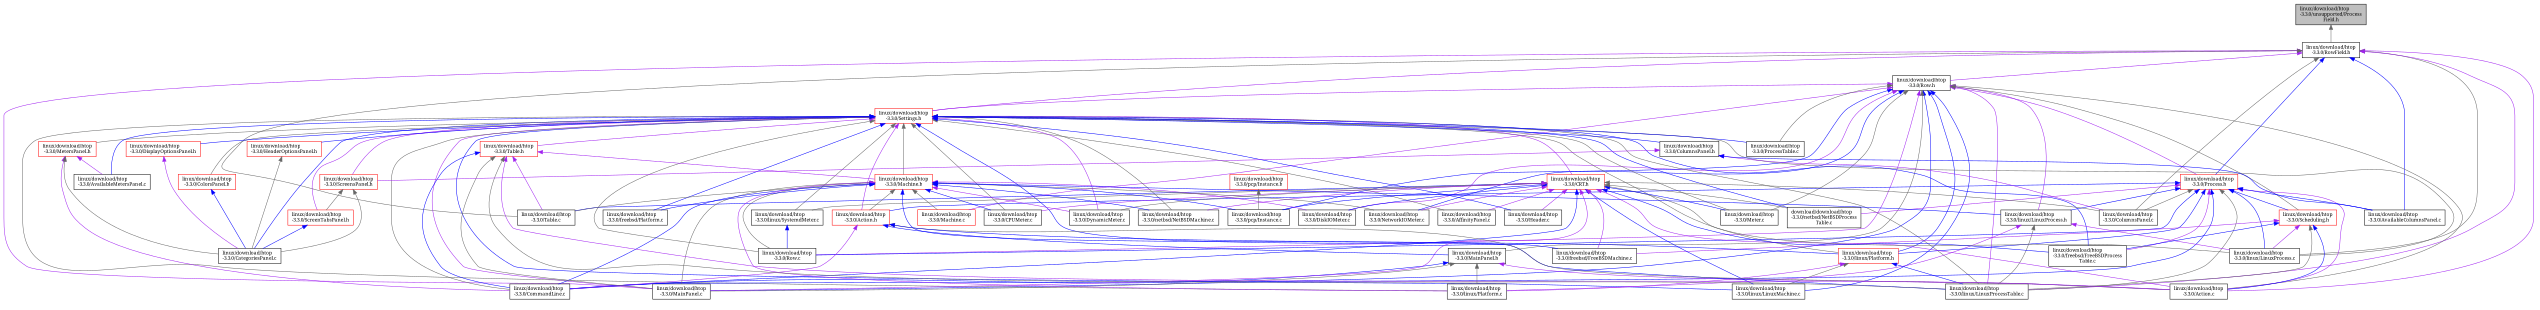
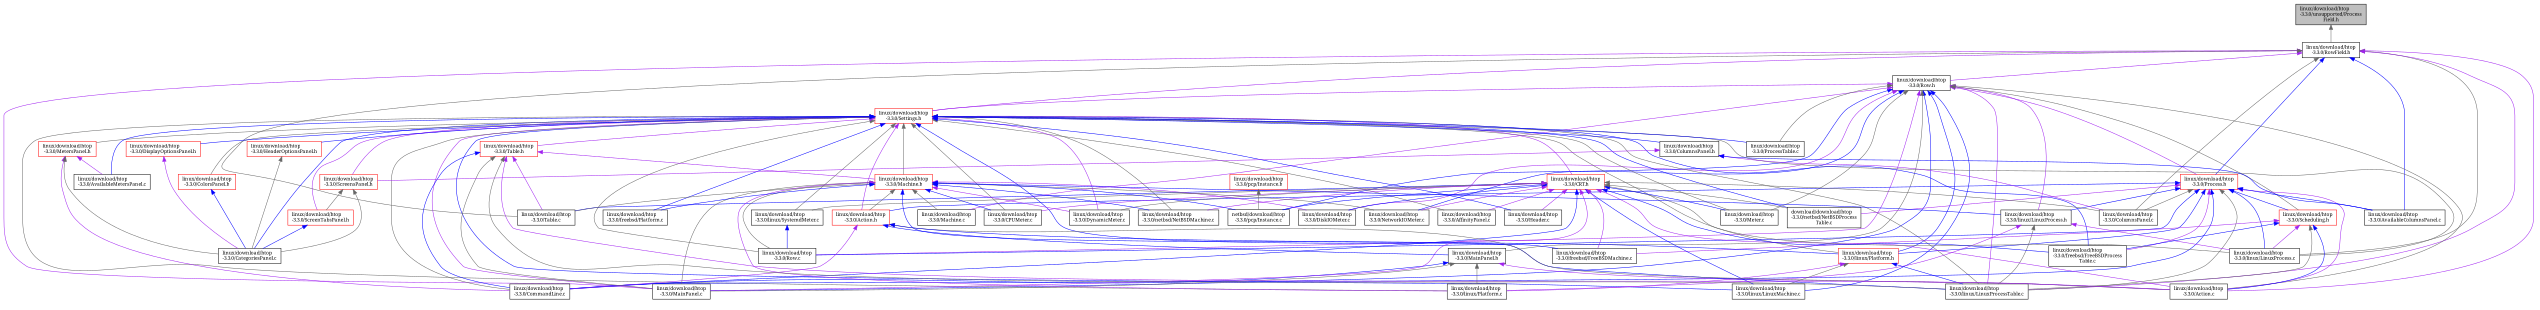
edge "linux/download/htop -3.3.0/CommandLine.c" -> "linux/download/htop -3.3.0/Machine.h": removed
node "linux/download/htop -3.3.0/Machine.c": color red -> black
node "linux/download/htop -3.3.0/pcp/Instance.c": label "linux/download/htop -3.3.0/pcp/Instance.c" -> "netbsd/download/htop -3.3.0/pcp/Instance.c"
